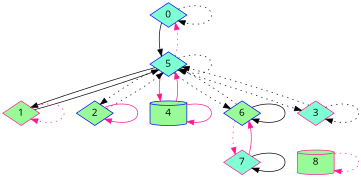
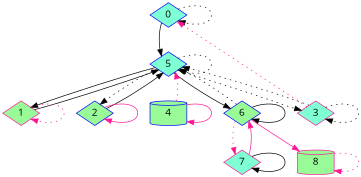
edge "5" -> "0": now "3" -> "0"
edge "5" -> "4": removed
edge "4" -> "5": style solid -> dotted
edge "5" -> "6": style dotted -> solid
edge "2" -> "5": style dotted -> solid
edge "6" -> "8": added
